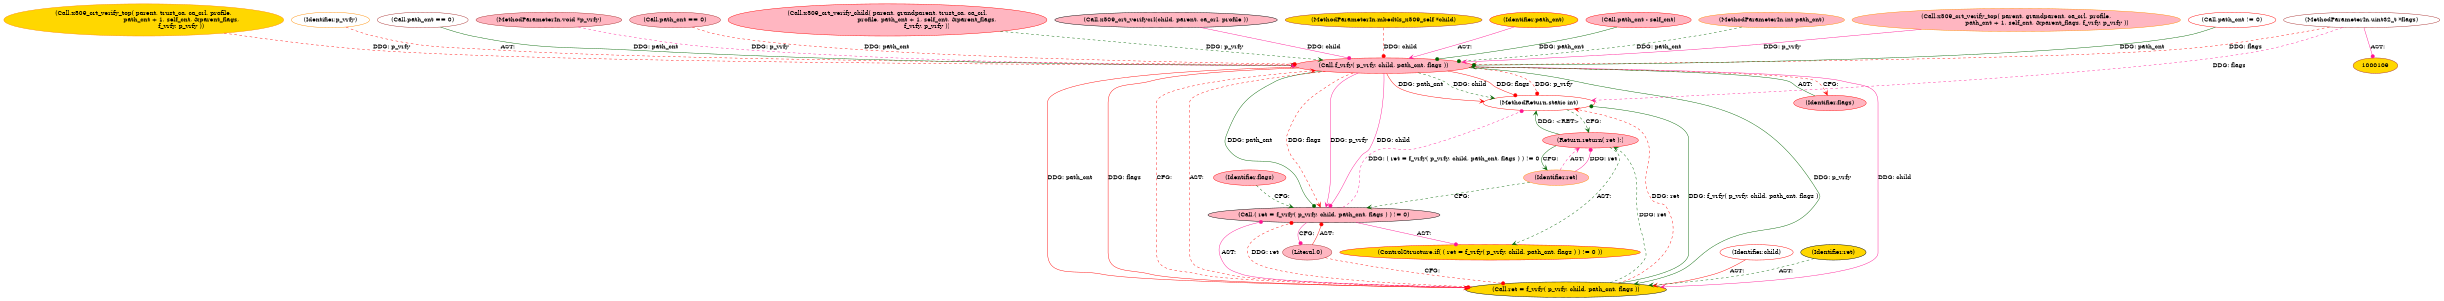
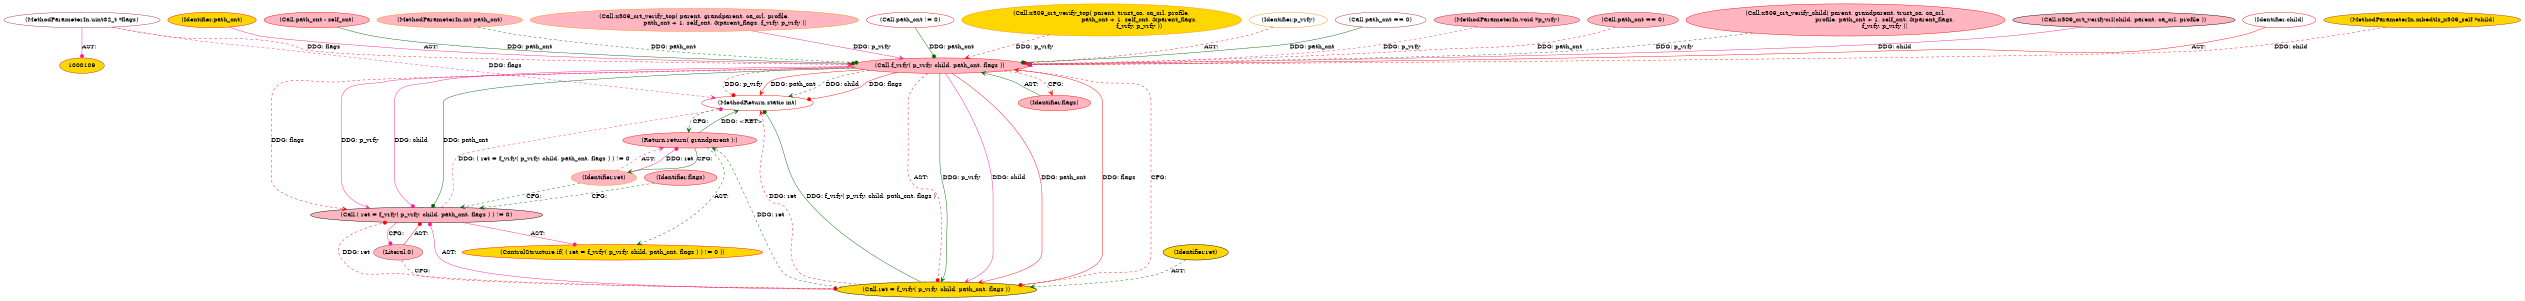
node "(Return,return( ret );)": label "(Return,return( ret );)" -> "(Return,return( grandparent );)"
edge "(Identifier,child)" -> "(Call,ret = f_vrfy( p_vrfy, child, path_cnt, flags ))": now "(Identifier,child)" -> "(Call,f_vrfy( p_vrfy, child, path_cnt, flags ))"
